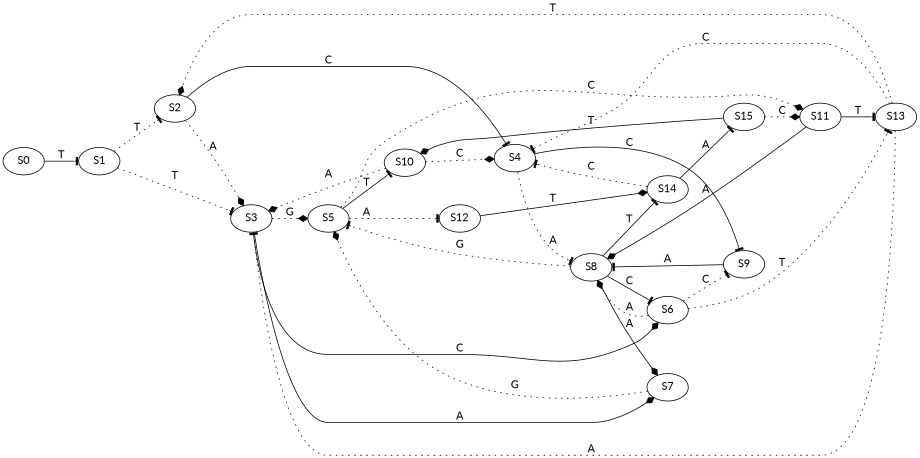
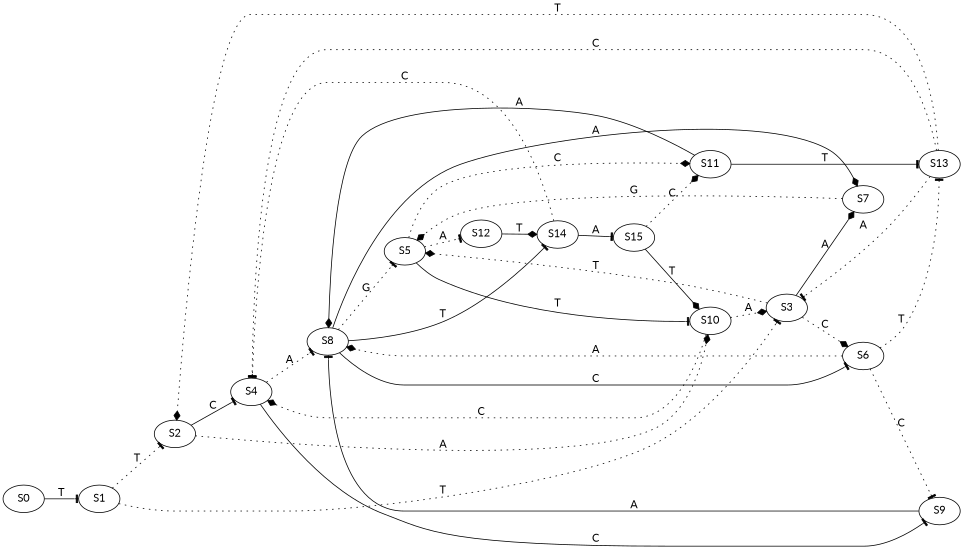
edge "S2" -> "S3": now "S2" -> "S10"
edge "S3" -> "S5": label "G" -> "T"
edge "S3" -> "S6": style solid -> dotted
